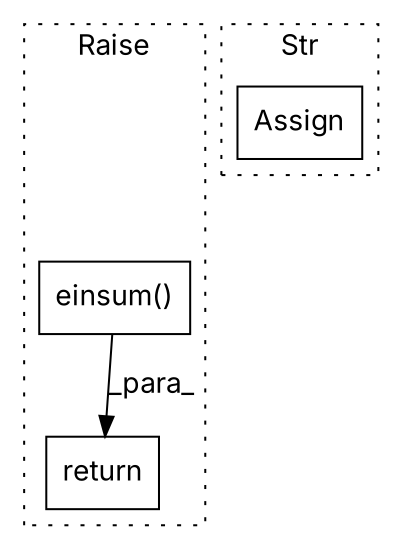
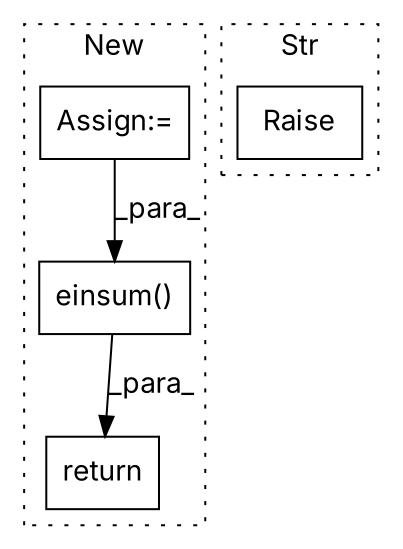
cluster "Raise": label "Raise" -> "New"
node "Assign:=": added
node "Assign": label "Assign" -> "Raise"
